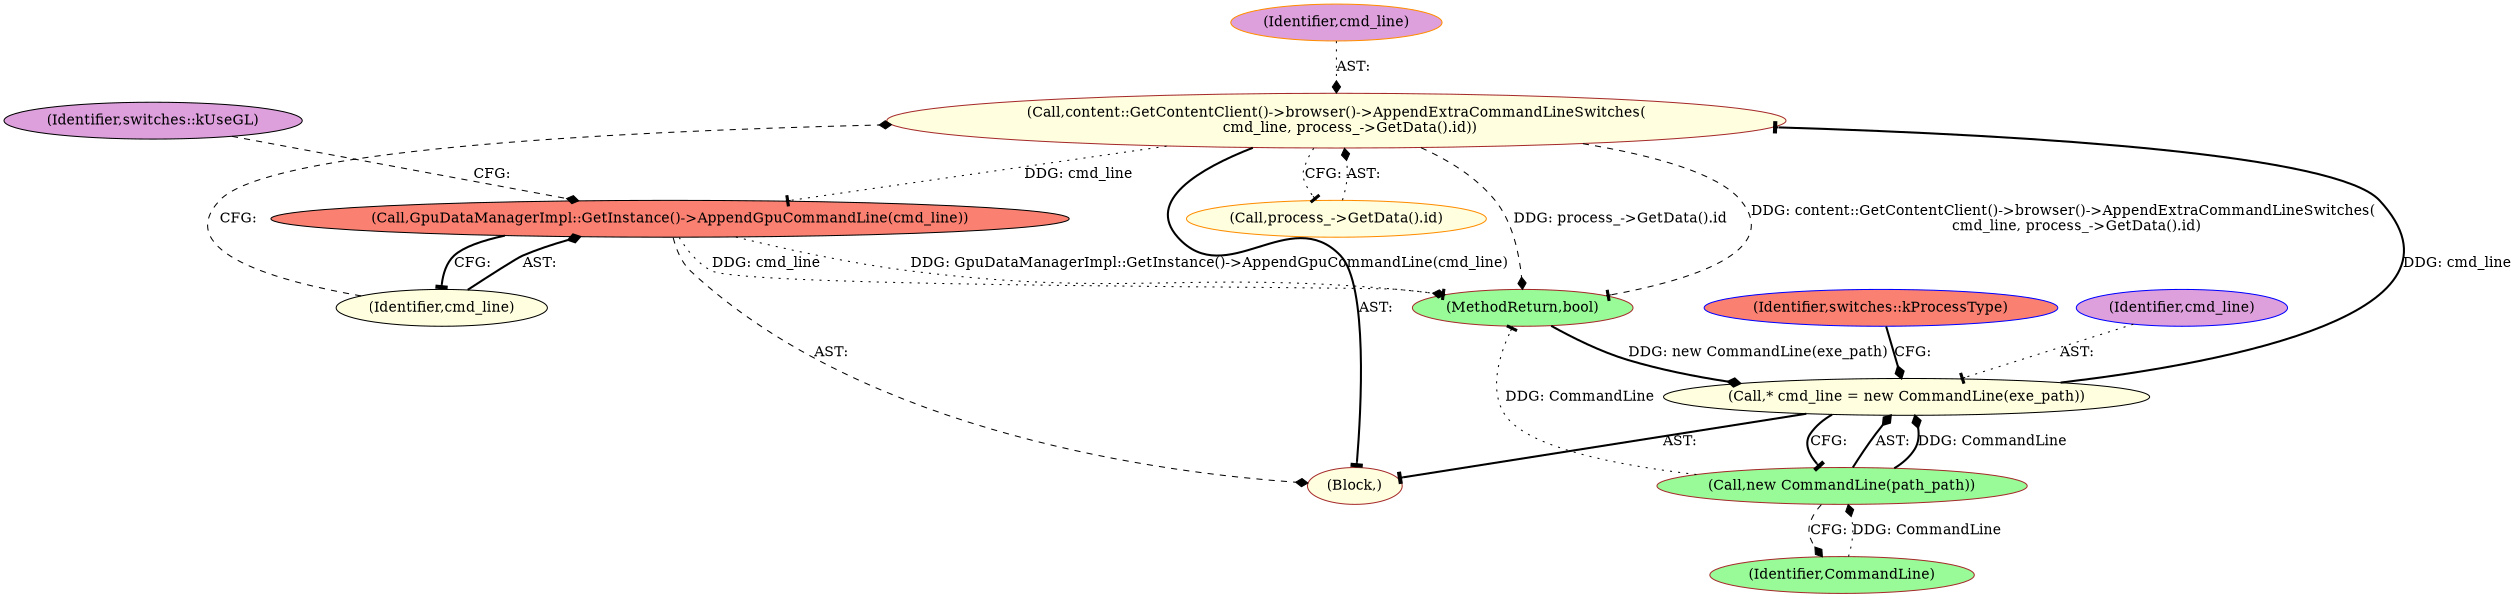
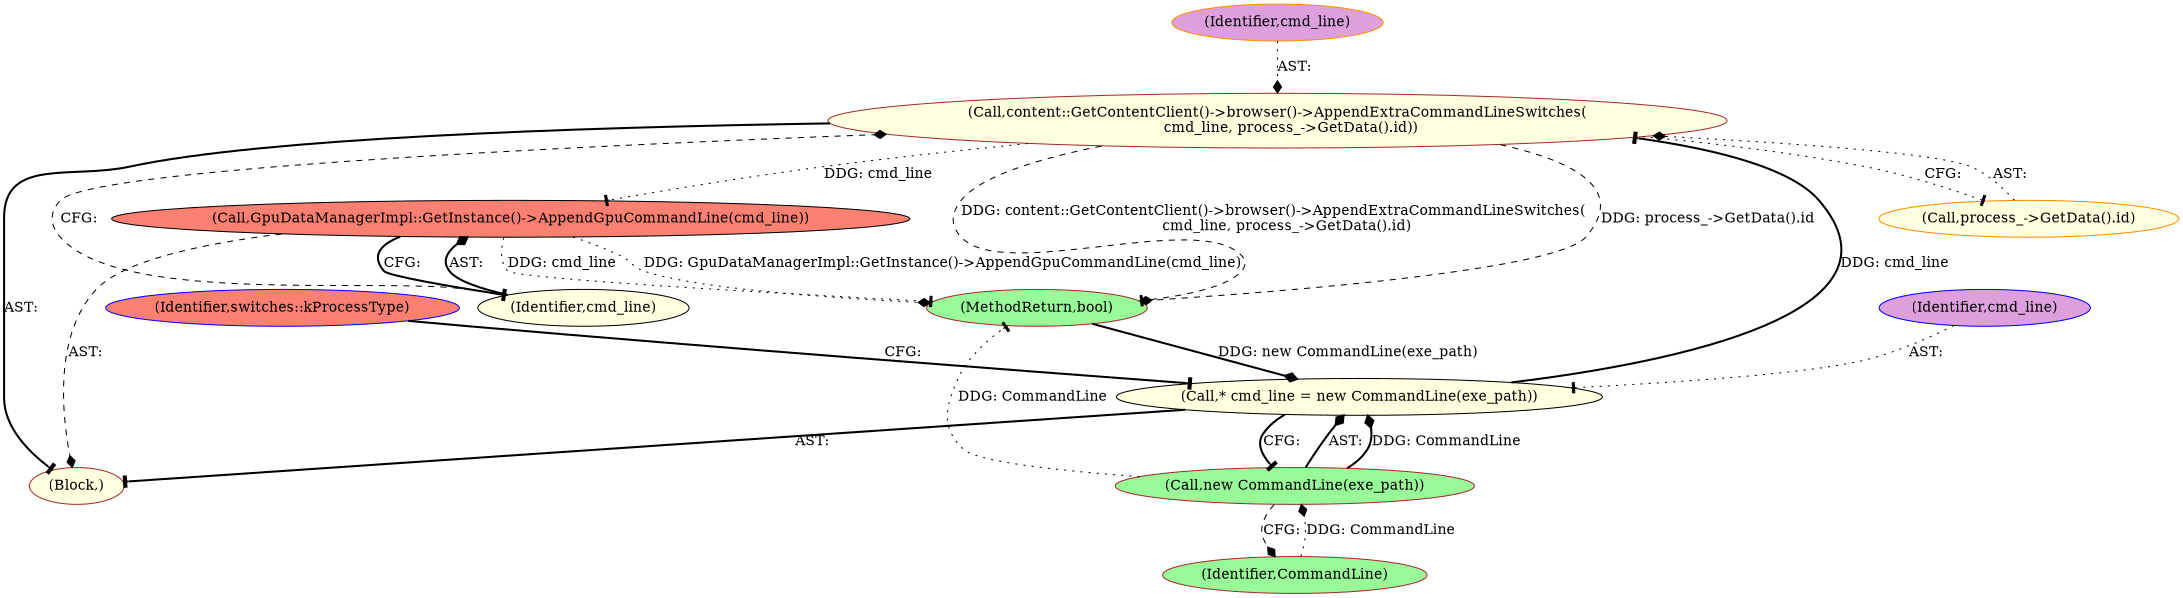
node "(Identifier,switches::kUseGL)": removed
edge "(Identifier,switches::kProcessType)" -> "(Call,* cmd_line = new CommandLine(exe_path))": arrowhead diamond -> tee
node "(Call,new CommandLine(path_path))": label "(Call,new CommandLine(path_path))" -> "(Call,new CommandLine(exe_path))"
